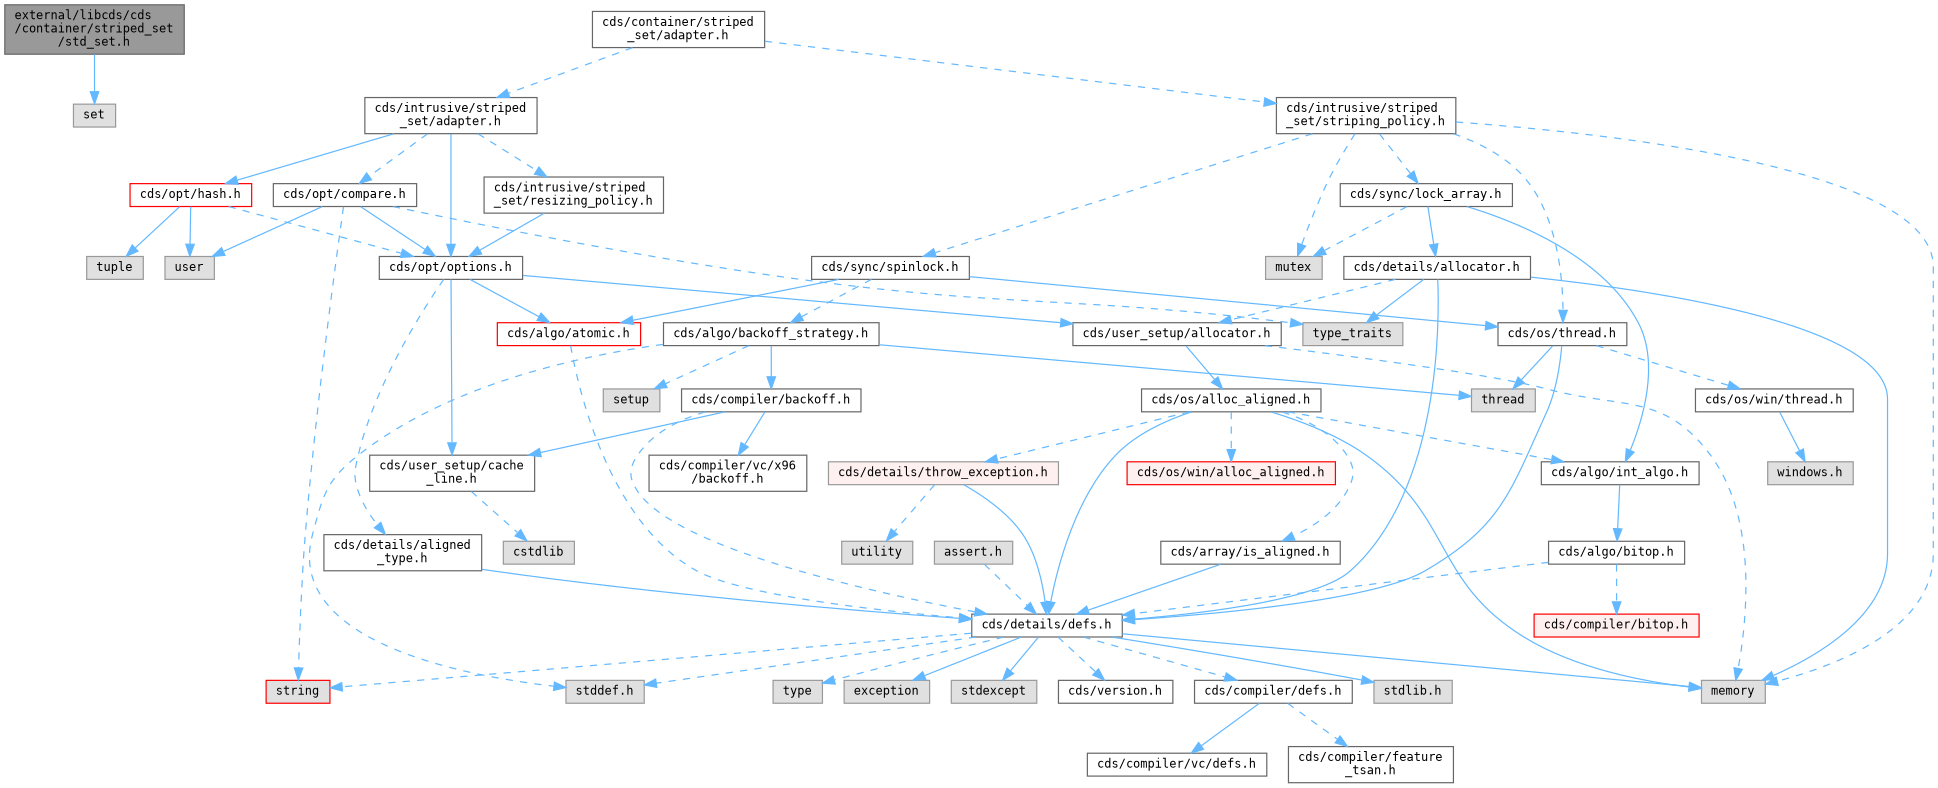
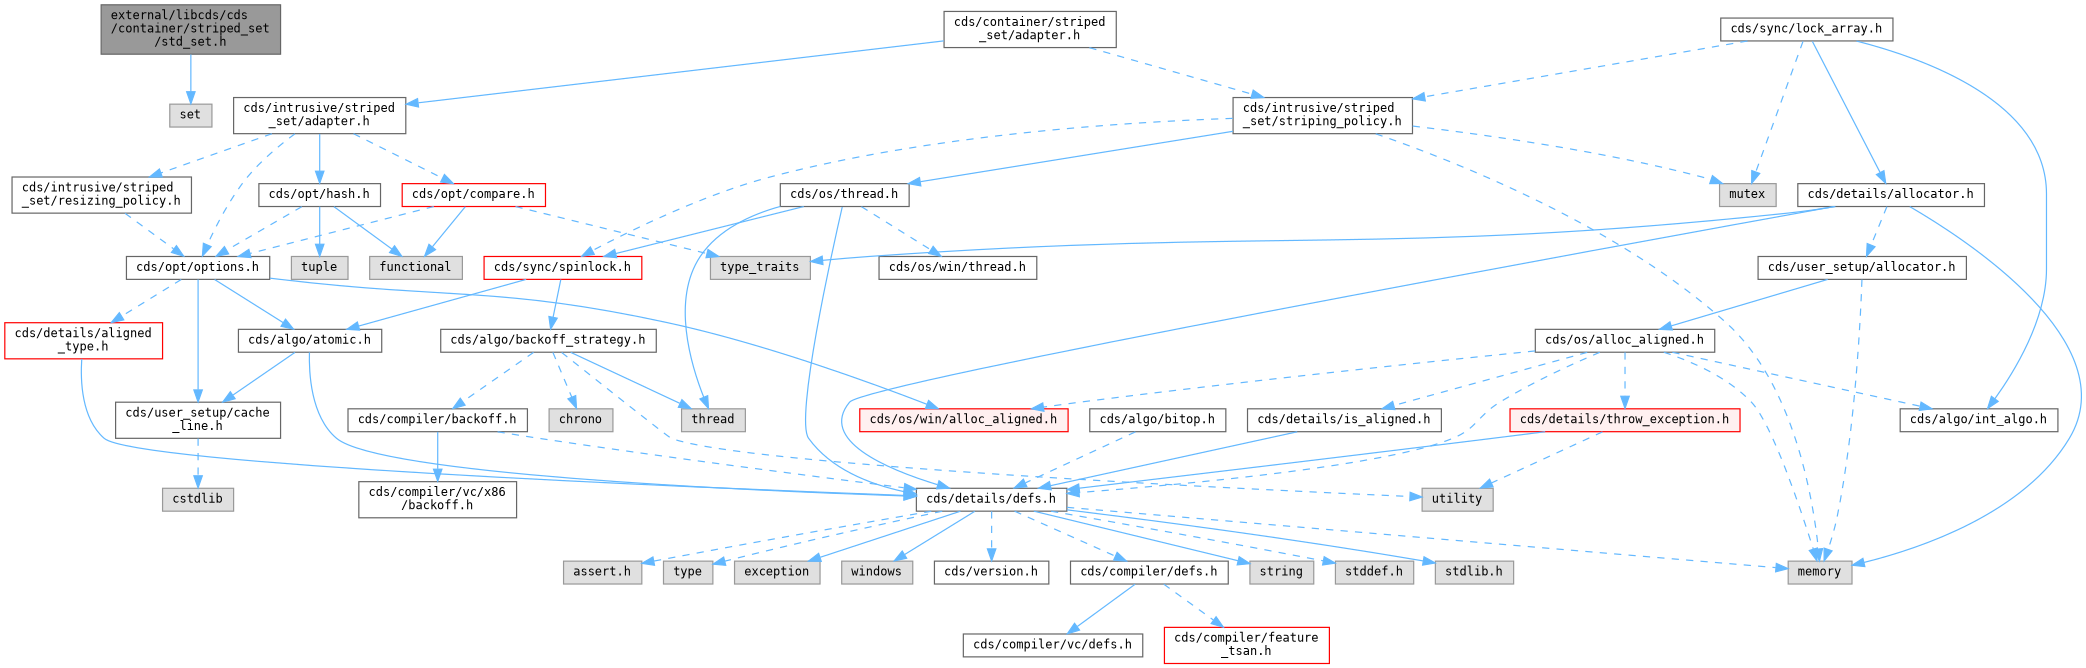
edge "cds/container/striped _set/adapter.h" -> "cds/intrusive/striped _set/adapter.h": style dashed -> solid
edge "cds/intrusive/striped _set/striping_policy.h" -> "cds/sync/lock_array.h": reversed
edge "cds/intrusive/striped _set/adapter.h" -> "cds/opt/options.h": style solid -> dashed
node "cds/opt/hash.h": color red -> grey40
node "cds/opt/compare.h": color grey40 -> red
edge "cds/intrusive/striped _set/striping_policy.h" -> "cds/os/thread.h": style dashed -> solid
edge "cds/opt/compare.h" -> "cds/opt/options.h": style solid -> dashed
edge "cds/intrusive/striped _set/resizing_policy.h" -> "cds/opt/options.h": style solid -> dashed
node "user": label "user" -> "functional"
node "cds/sync/spinlock.h": color grey40 -> red
edge "cds/sync/spinlock.h" -> "cds/algo/backoff_strategy.h": style dashed -> solid
edge "cds/opt/options.h" -> "cds/user_setup/allocator.h": now "cds/opt/options.h" -> "cds/os/win/alloc_aligned.h"
edge "cds/sync/spinlock.h" -> "cds/os/thread.h": reversed
node "cds/algo/atomic.h": color red -> grey40
edge "cds/algo/backoff_strategy.h" -> "cds/compiler/backoff.h": style solid -> dashed
node "setup": label "setup" -> "chrono"
edge "cds/compiler/backoff.h" -> "cds/user_setup/cache _line.h": now "cds/algo/atomic.h" -> "cds/user_setup/cache _line.h"
edge "cds/opt/compare.h" -> "string": removed
node "cds/compiler/vc/x96 /backoff.h": label "cds/compiler/vc/x96 /backoff.h" -> "cds/compiler/vc/x86 /backoff.h"
node "cds/details/throw_exception.h": color grey60 -> red
node "windows.h": removed
edge "cds/os/alloc_aligned.h" -> "cds/details/defs.h": style solid -> dashed
edge "cds/algo/backoff_strategy.h" -> "stddef.h": now "cds/algo/backoff_strategy.h" -> "utility"
edge "cds/algo/int_algo.h" -> "cds/algo/bitop.h": removed
node "cds/details/aligned _type.h": color grey40 -> red
node "cds/array/is_aligned.h": label "cds/array/is_aligned.h" -> "cds/details/is_aligned.h"
edge "cds/os/alloc_aligned.h" -> "memory": style solid -> dashed
edge "cds/algo/atomic.h" -> "cds/details/defs.h": style dashed -> solid
edge "assert.h" -> "cds/details/defs.h": reversed
node "cds/compiler/bitop.h": removed
edge "cds/details/defs.h" -> "string": style dashed -> solid
edge "cds/details/defs.h" -> "memory": style solid -> dashed
node "string": color red -> grey60
node "stdexcept": label "stdexcept" -> "windows"
node "cds/compiler/feature _tsan.h": color grey40 -> red
